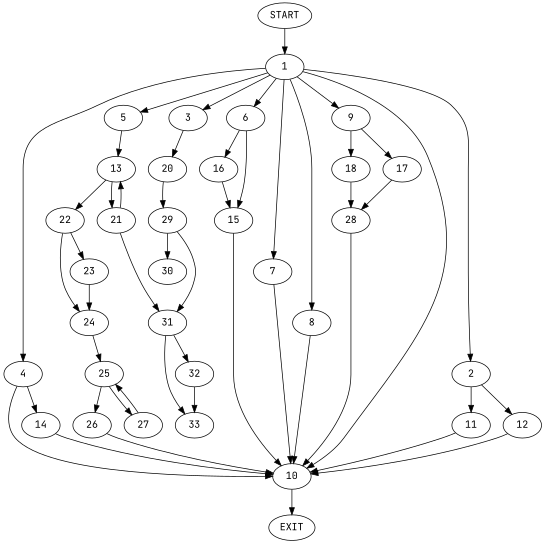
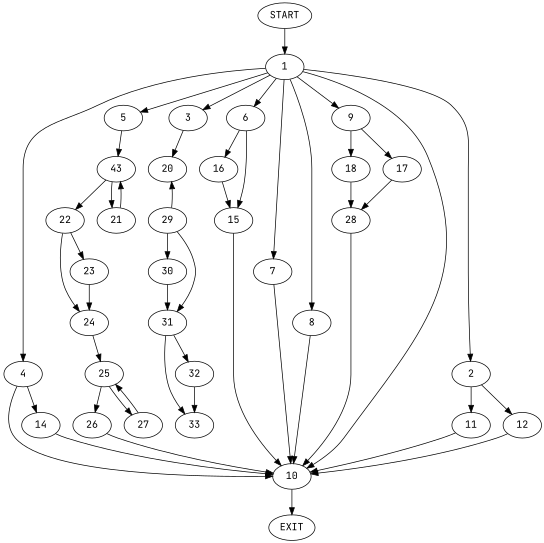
node "13": label "13" -> "43"
edge "20" -> "29": reversed
edge "21" -> "31": now "30" -> "31"
